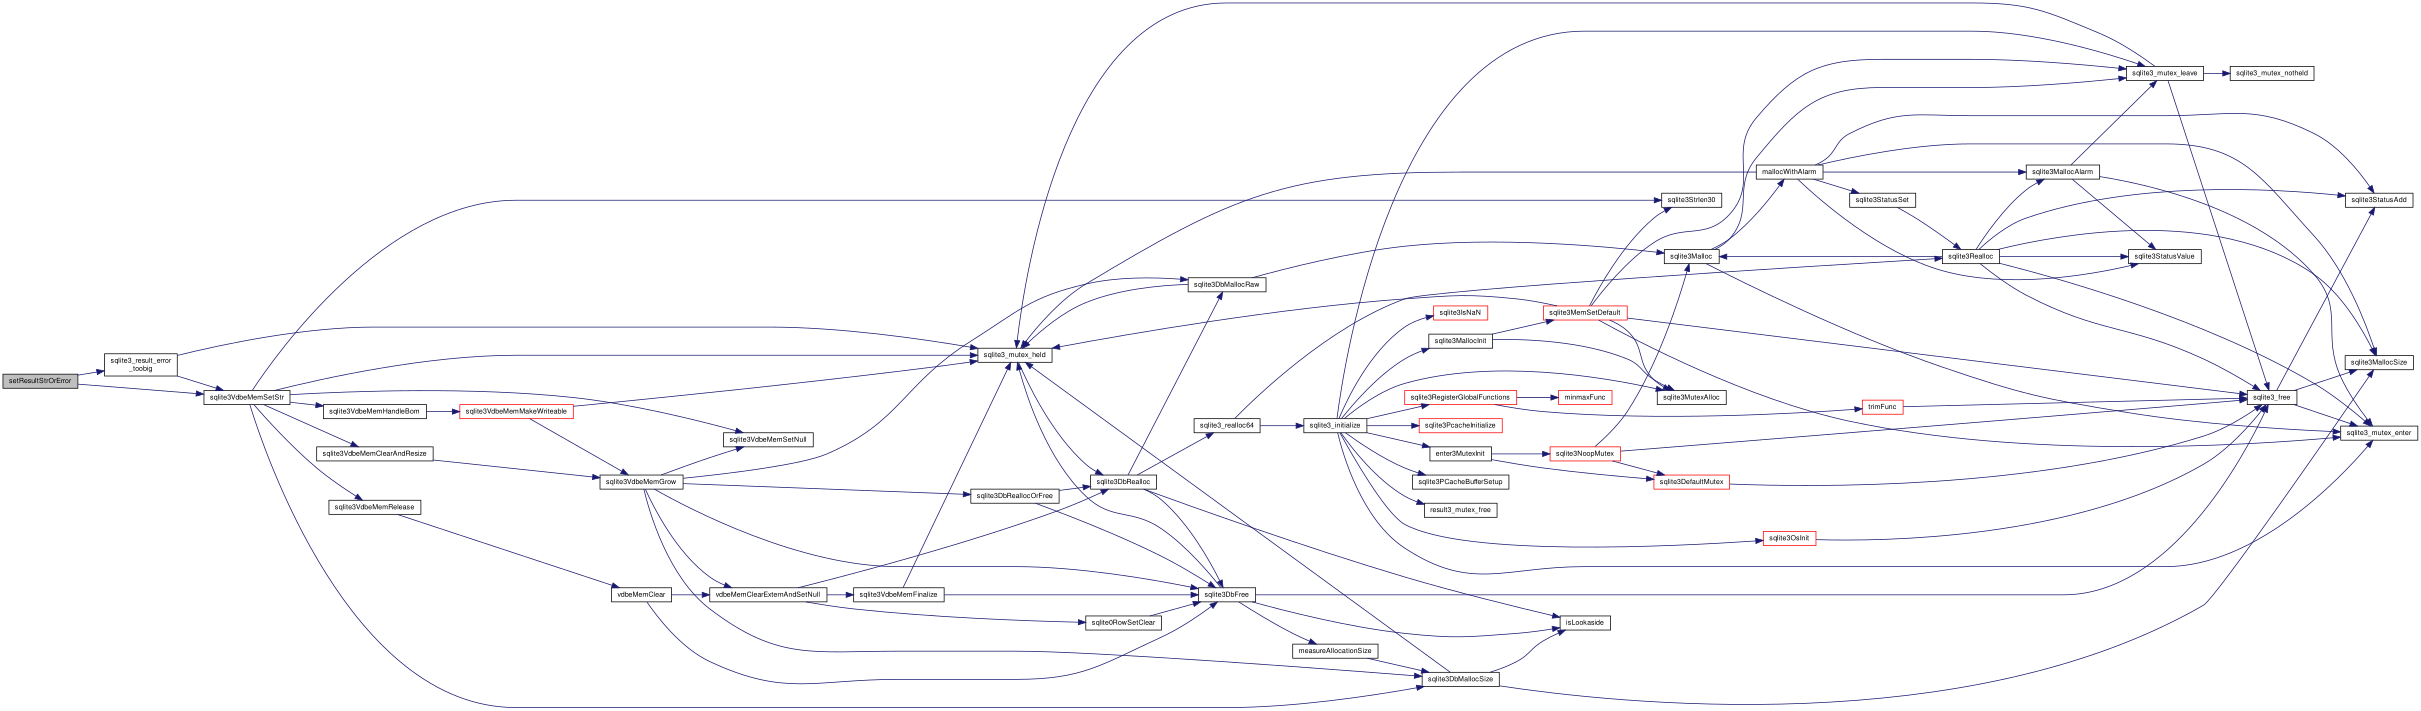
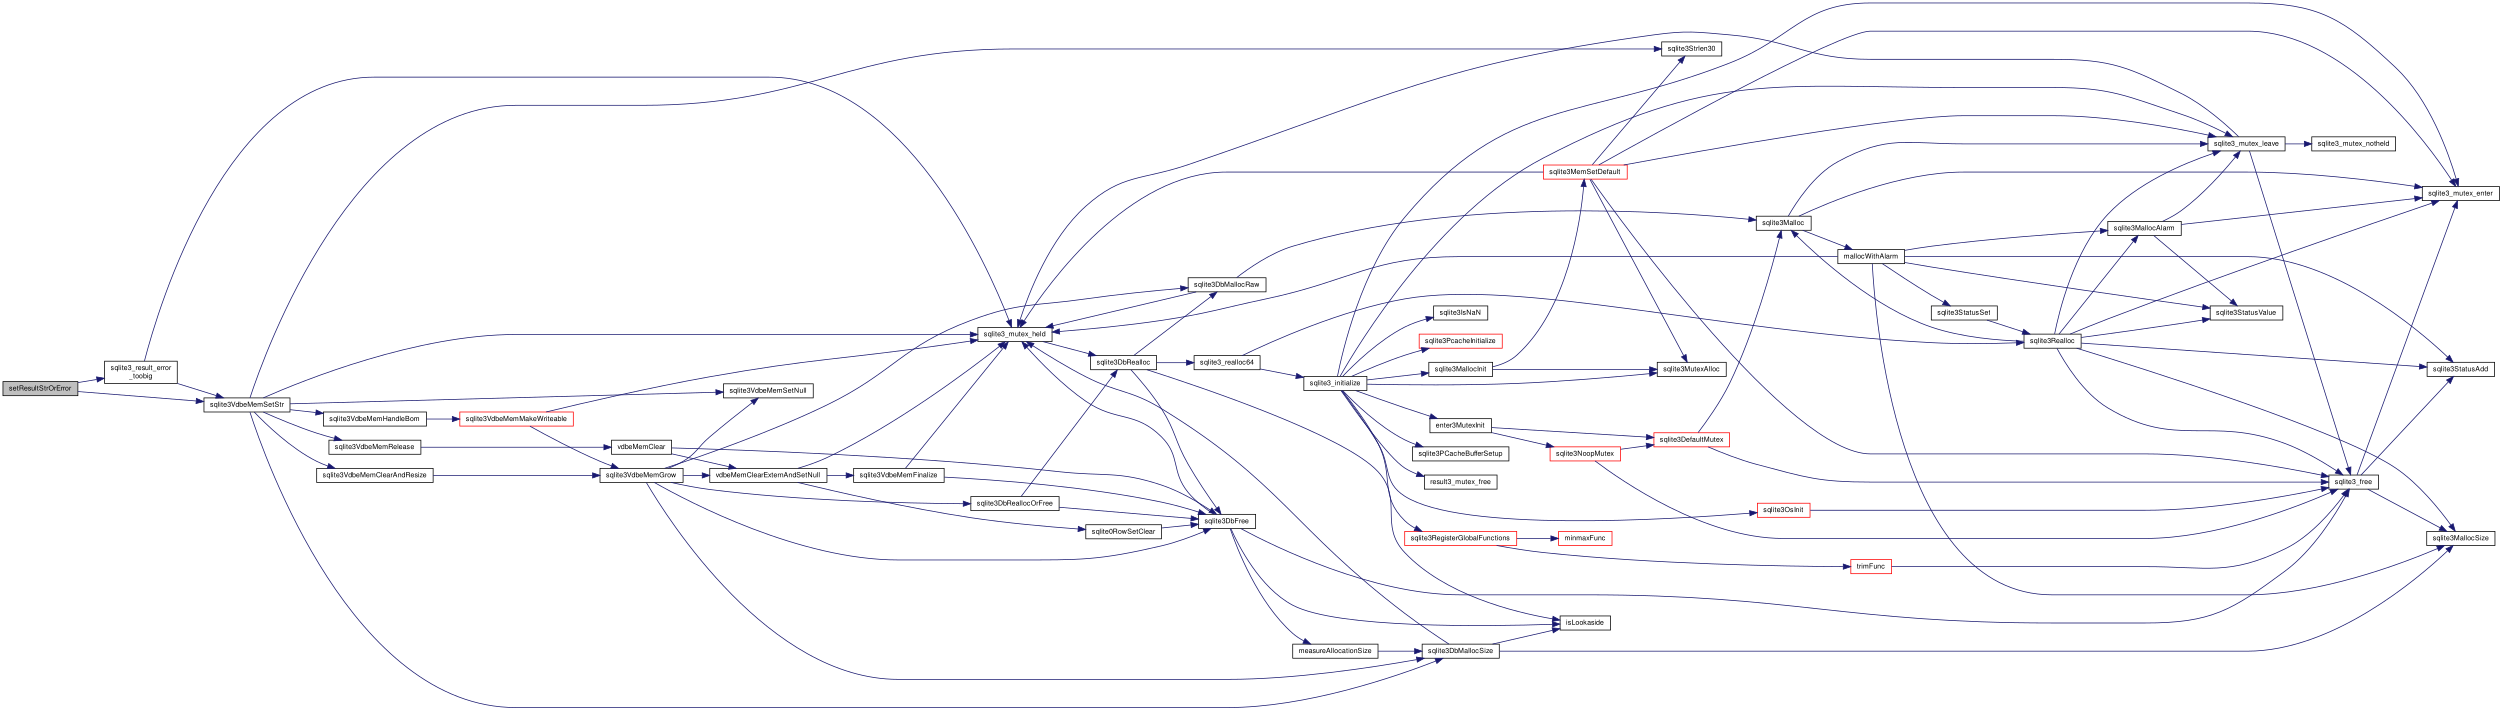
edge "sqlite3Realloc" -> "sqlite3_mutex_leave": added
node "sqlite3IsNaN": color red -> black
edge "sqlite3NoopMutex" -> "sqlite3Malloc": now "sqlite3DefaultMutex" -> "sqlite3Malloc"
edge "vdbeMemClearExternAndSetNull" -> "sqlite3DbRealloc": now "vdbeMemClearExternAndSetNull" -> "sqlite3_mutex_held"
